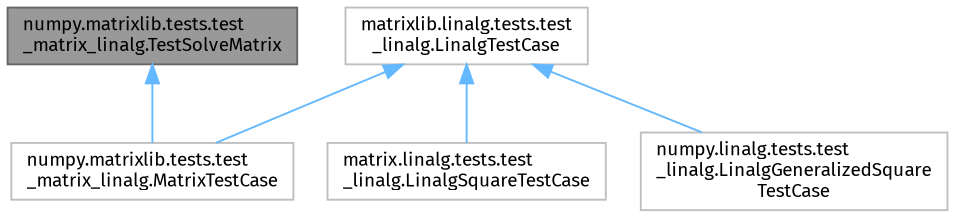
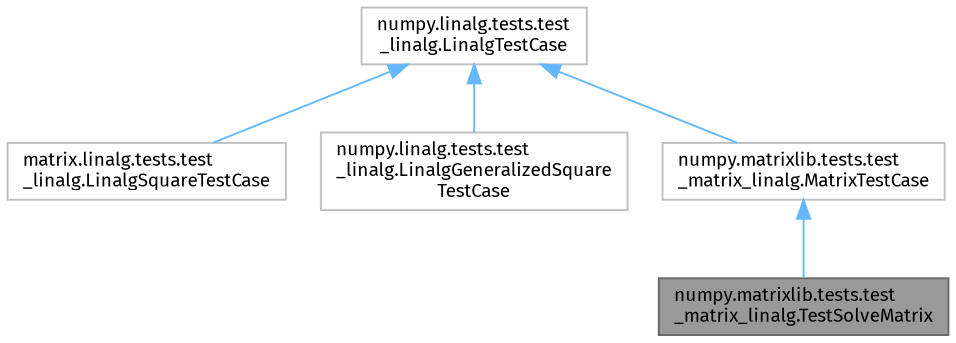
node "matrixlib.linalg.tests.test _linalg.LinalgTestCase": label "matrixlib.linalg.tests.test _linalg.LinalgTestCase" -> "numpy.linalg.tests.test _linalg.LinalgTestCase"
edge "numpy.matrixlib.tests.test _matrix_linalg.MatrixTestCase" -> "numpy.matrixlib.tests.test _matrix_linalg.TestSolveMatrix": reversed
